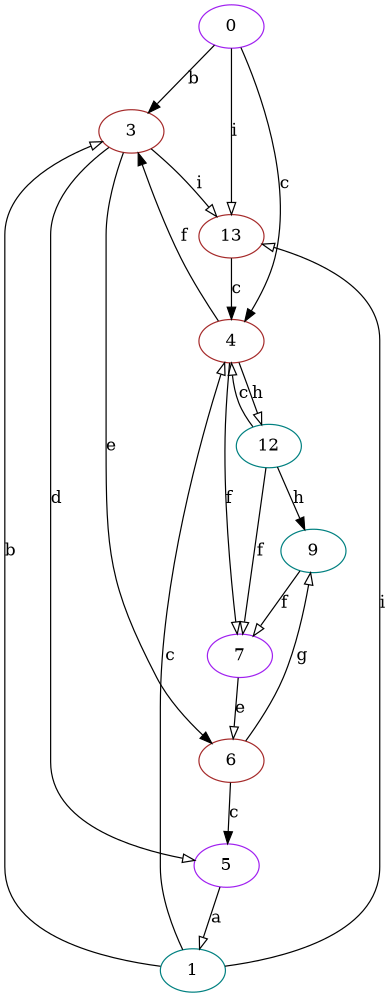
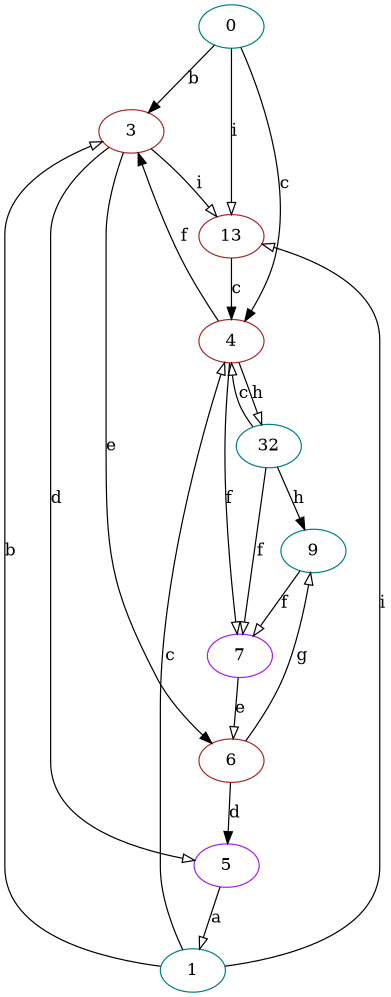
node "0": color purple -> teal
node "12": label "12" -> "32"
edge "6" -> "5": label "c" -> "d"
